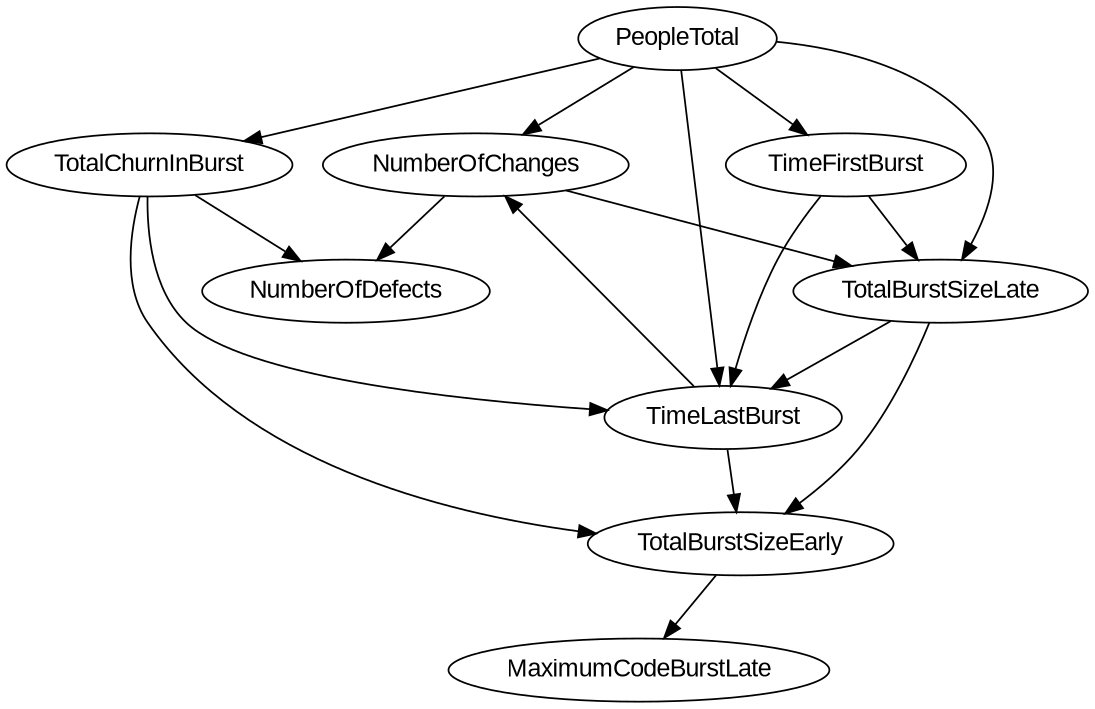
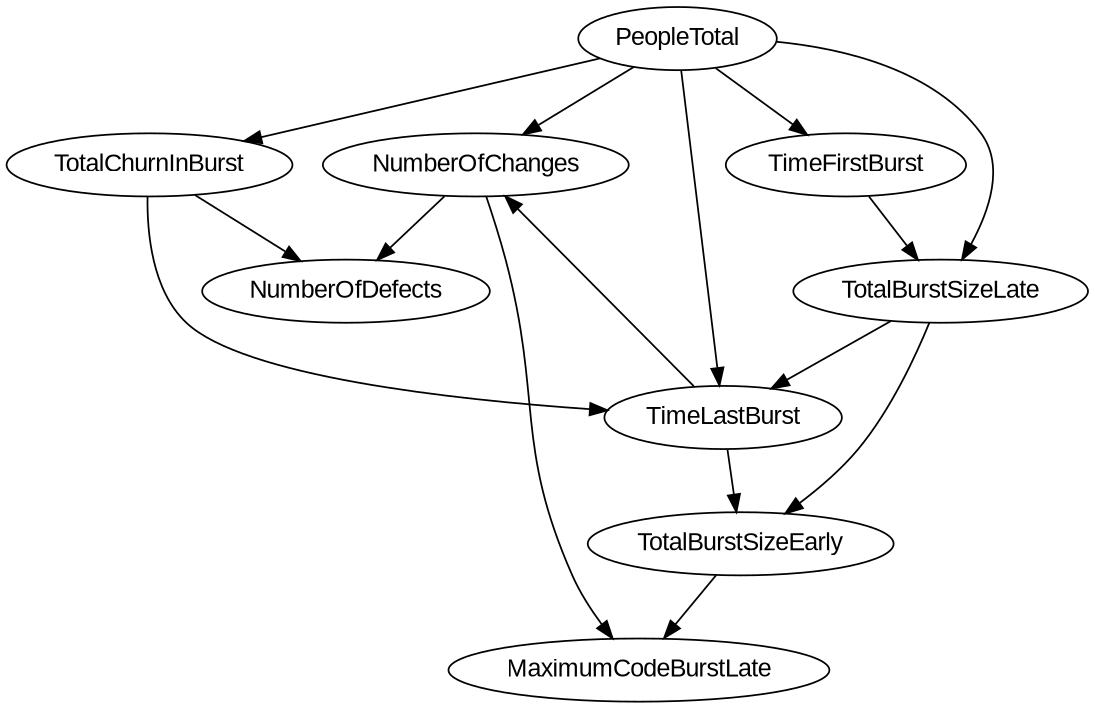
edge "NumberOfChanges" -> "TotalBurstSizeLate": now "NumberOfChanges" -> "MaximumCodeBurstLate"
edge "TimeFirstBurst" -> "TimeLastBurst": removed
edge "TotalChurnInBurst" -> "TotalBurstSizeEarly": removed
